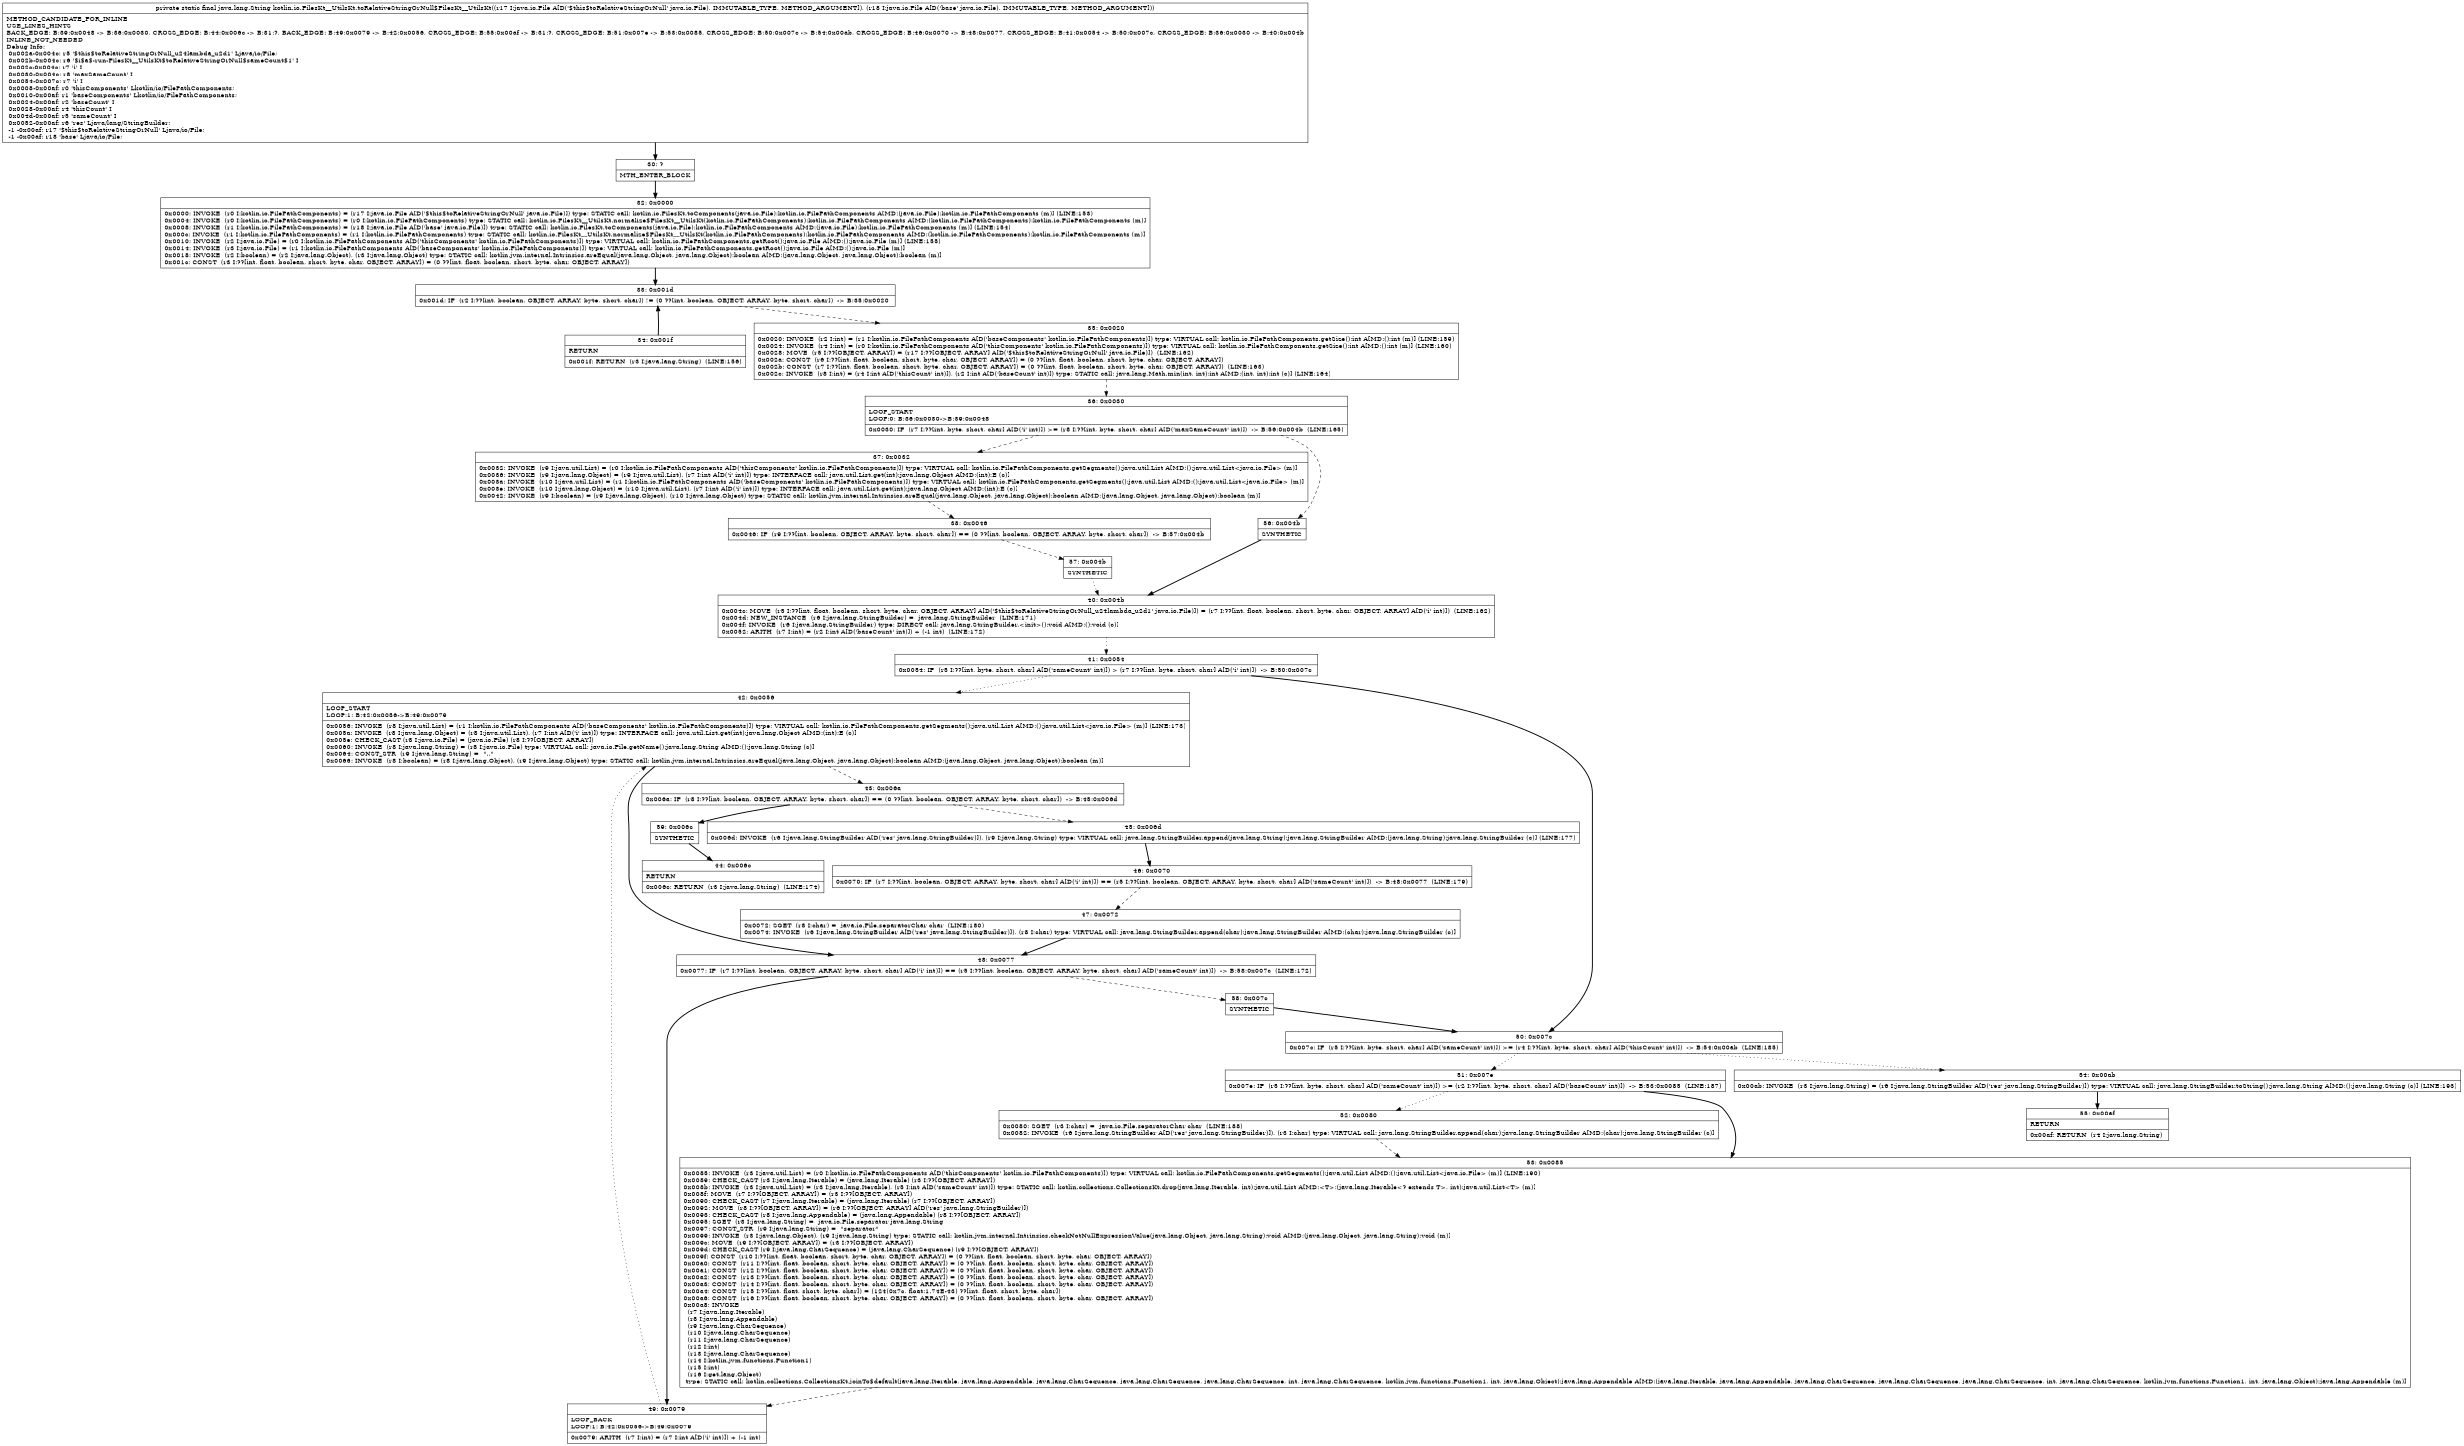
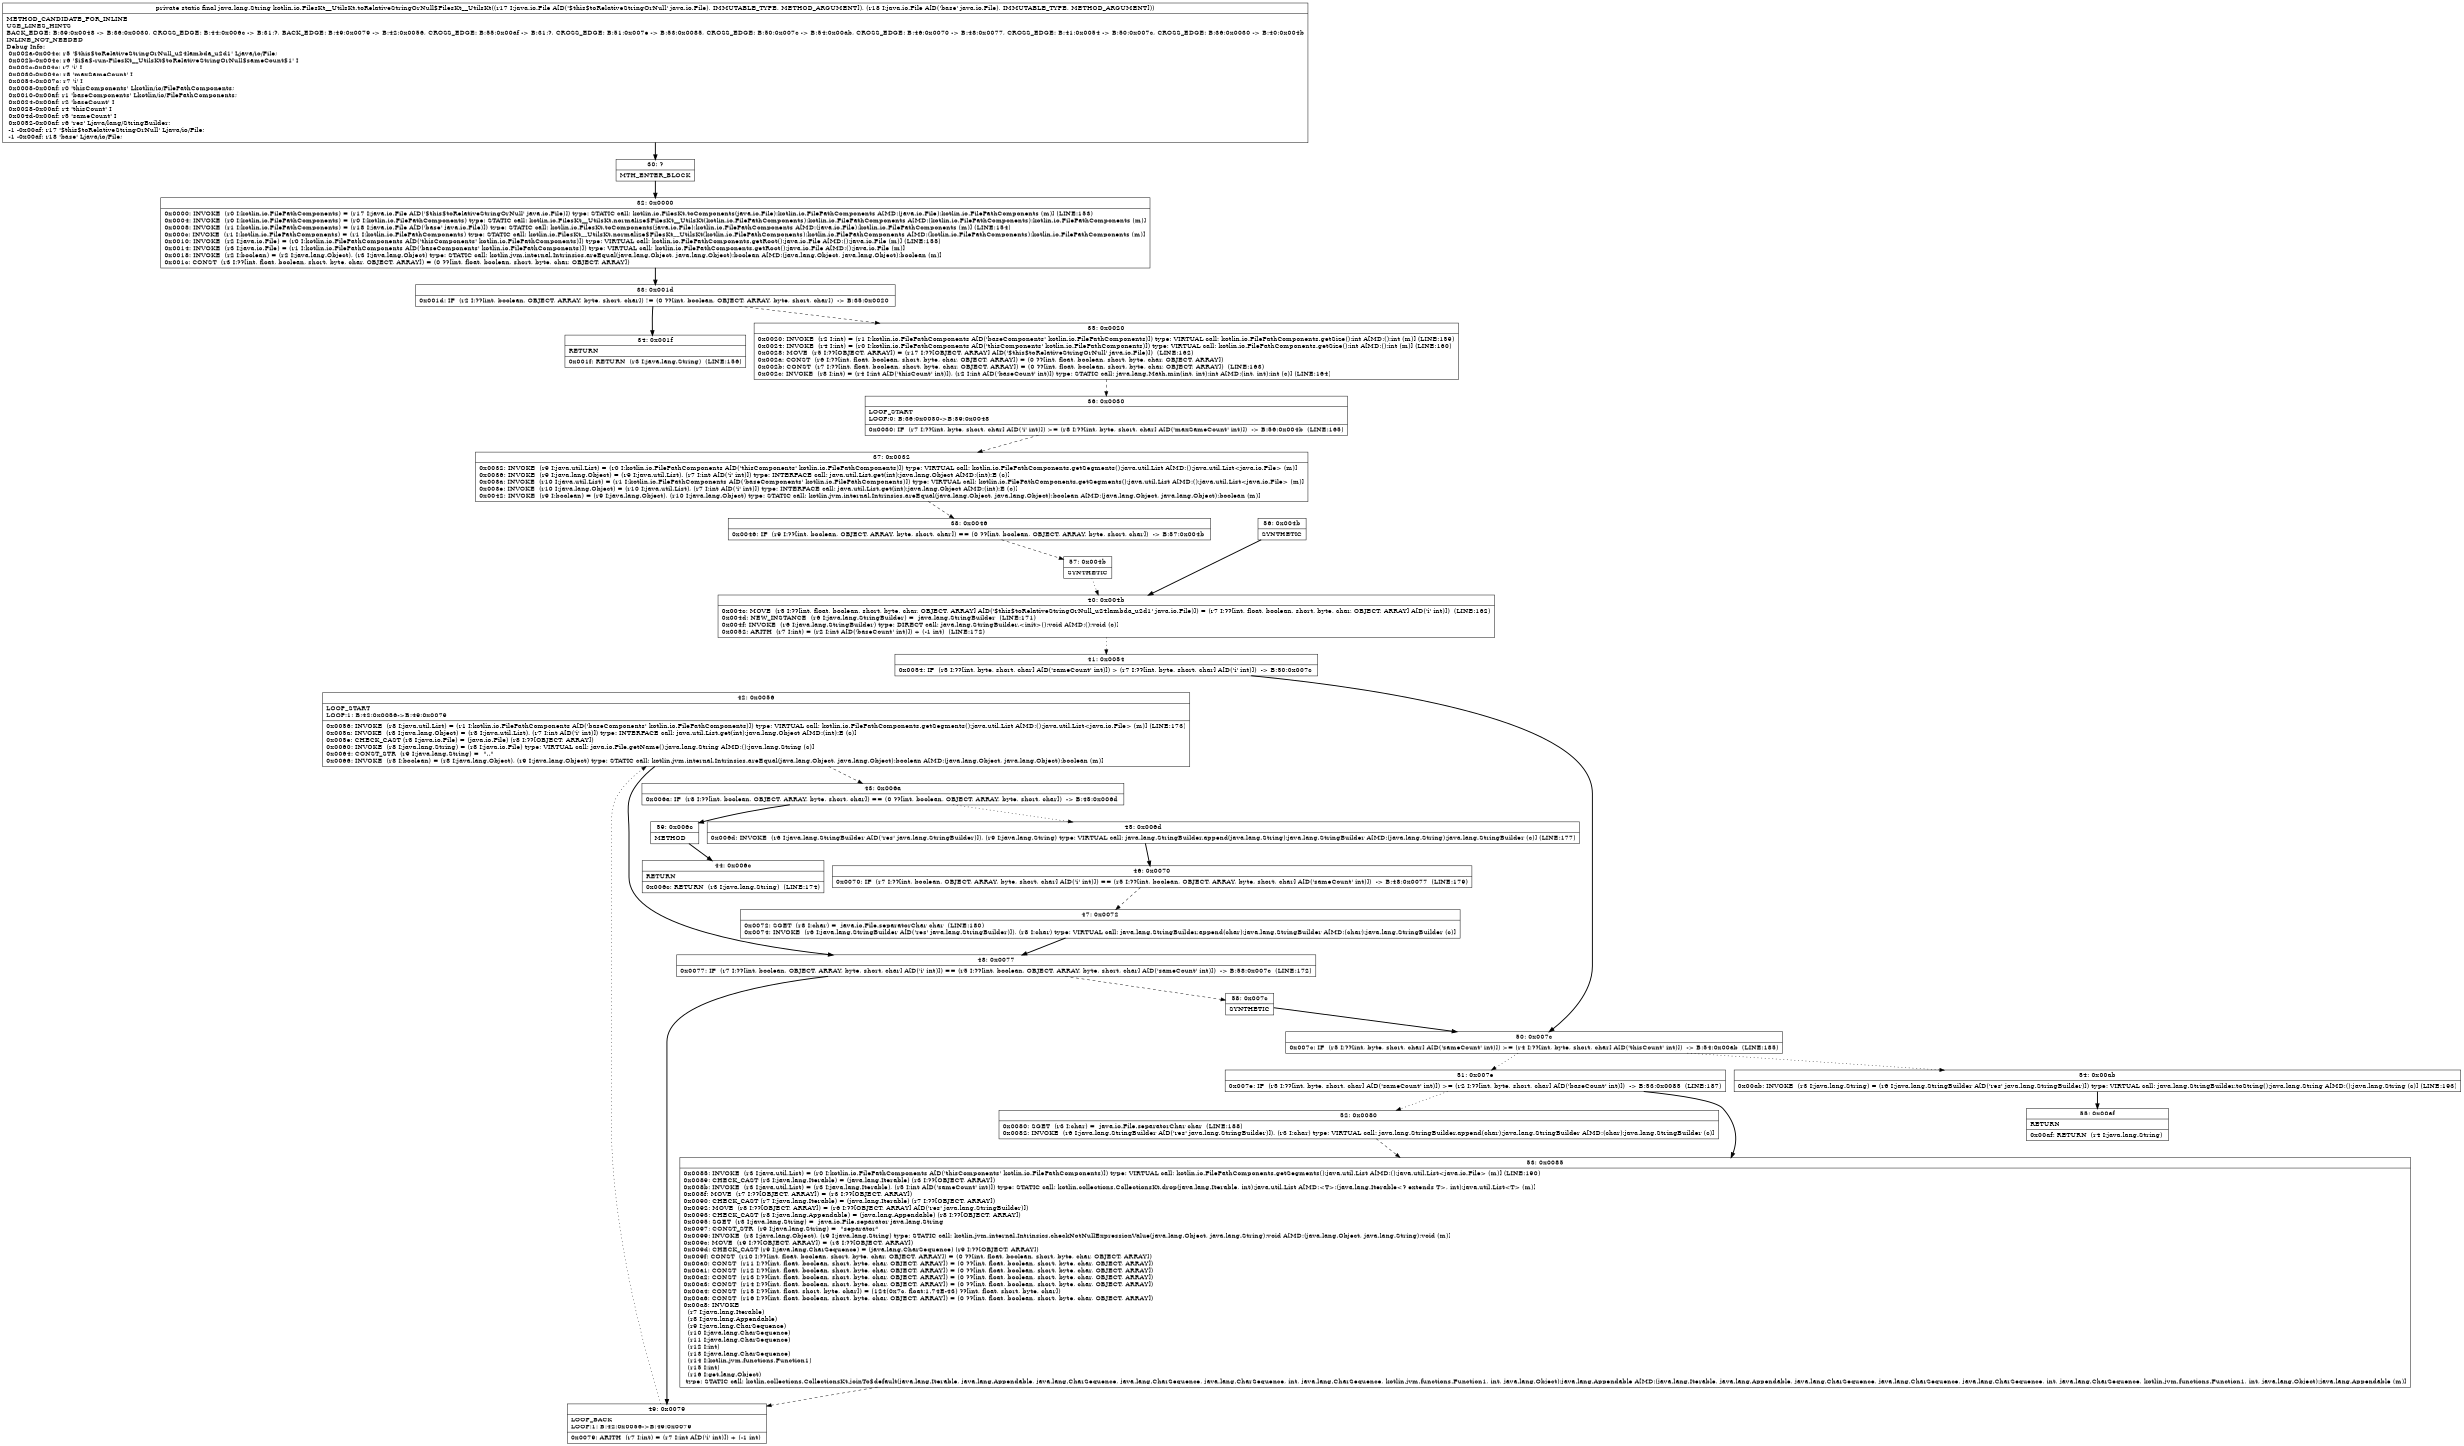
edge "34: 0x001f" -> "33: 0x001d": reversed
edge "36: 0x0030" -> "56: 0x004b": removed
edge "41: 0x0054" -> "42: 0x0056": removed
edge "43: 0x006a" -> "45: 0x006d": style dashed -> dotted
node "59: 0x006c": text "SYNTHETIC" -> "METHOD"
